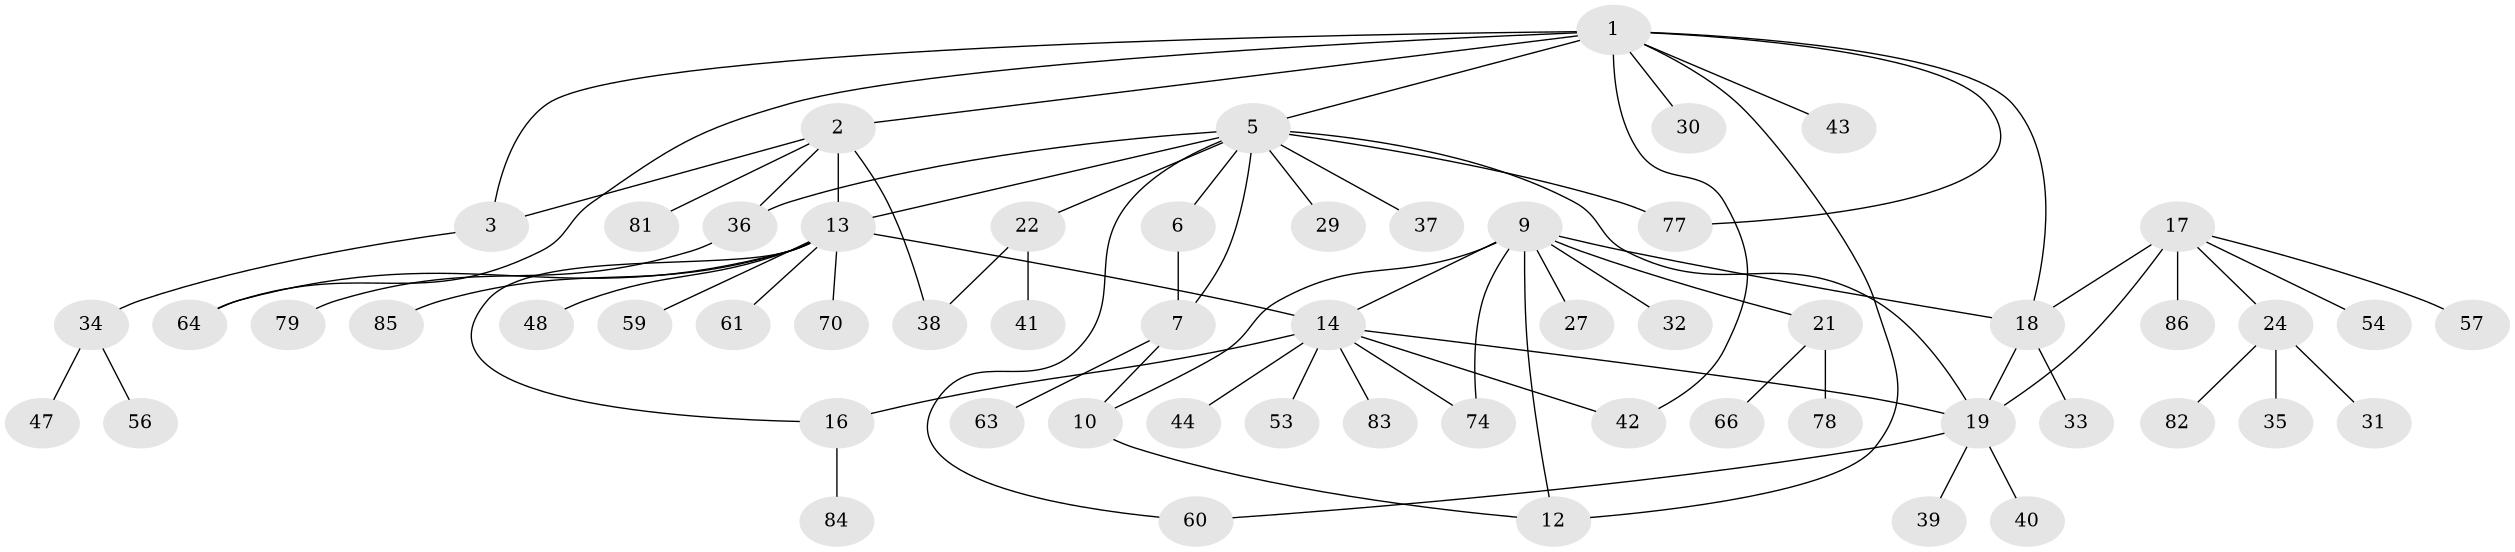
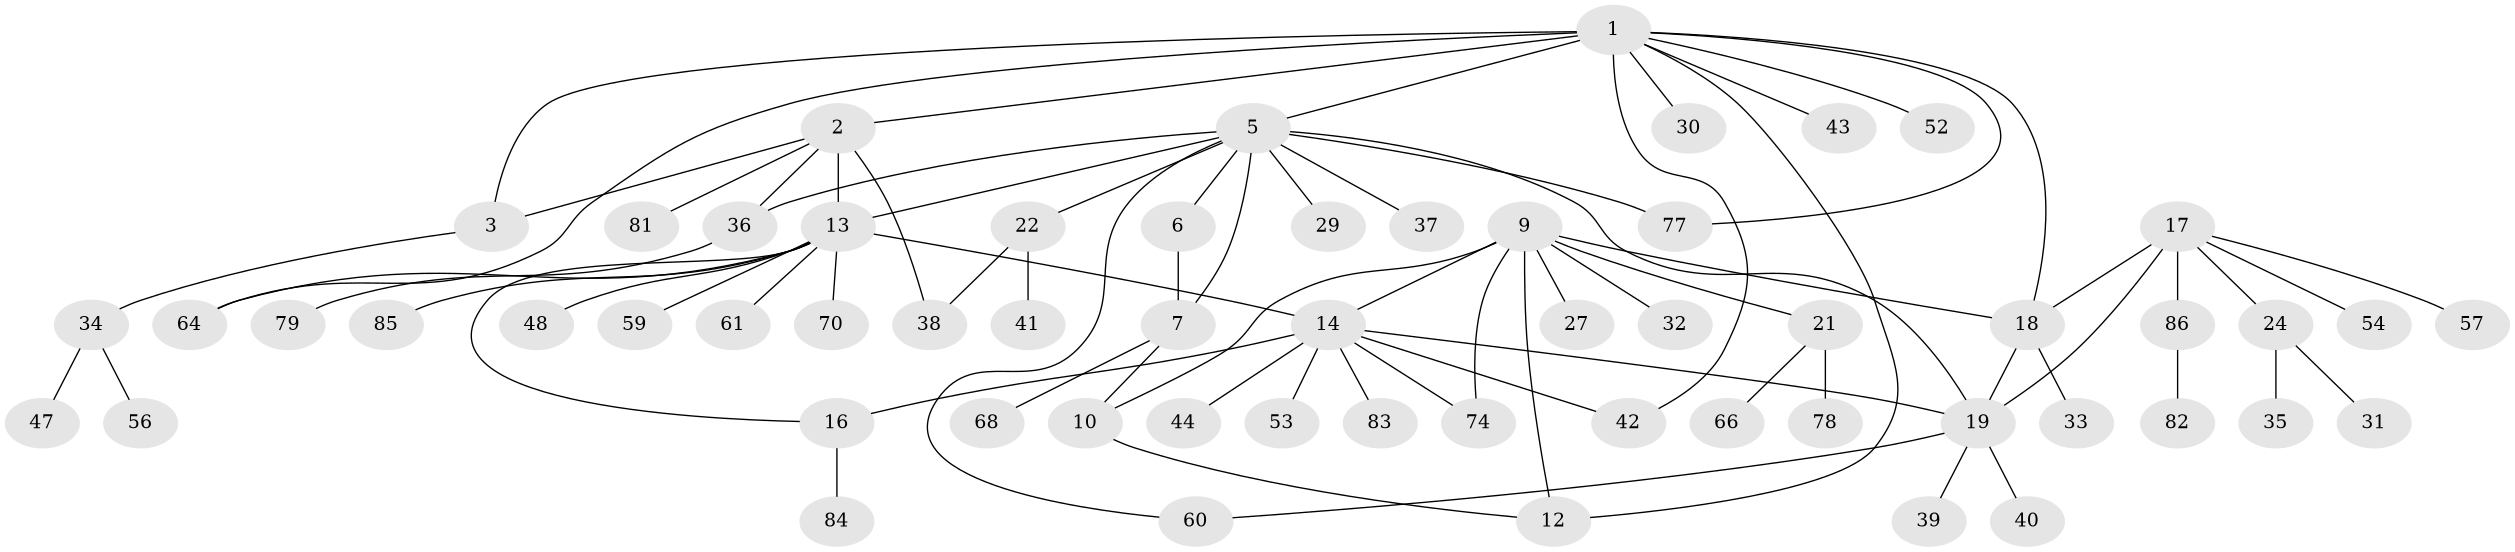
node "52": added
edge "24" -- "82": now "86" -- "82"
node "63": label "63" -> "68"
